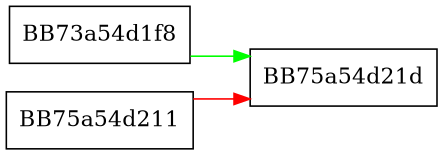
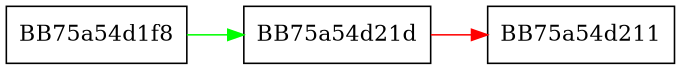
node "BB73a54d1f8": label "BB73a54d1f8" -> "BB75a54d1f8"
edge "BB75a54d211" -> "BB75a54d21d": reversed
